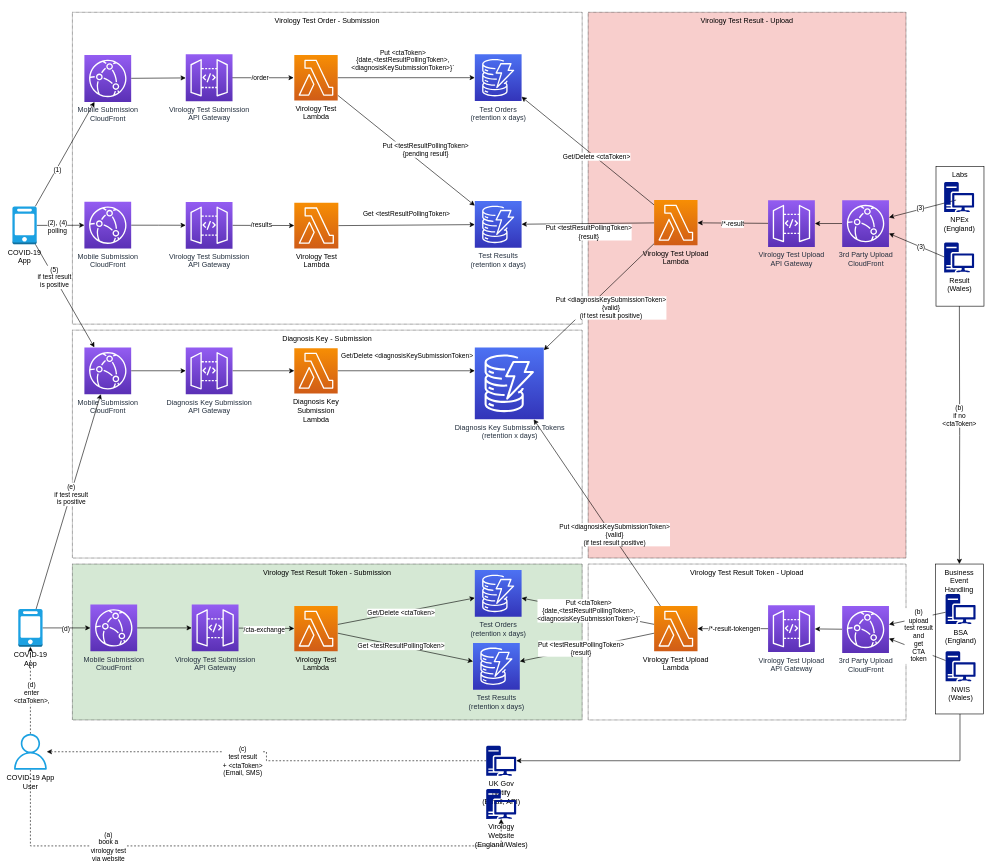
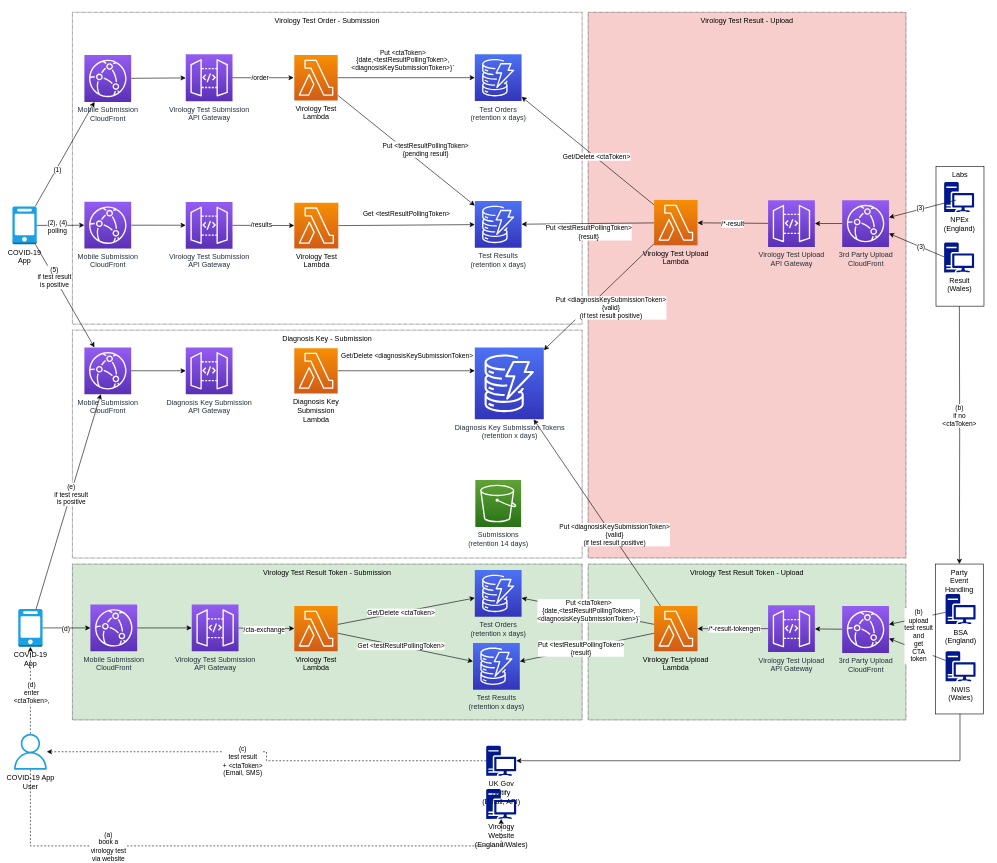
edge "Diagnosis Key Submission API Gateway" -> "Diagnosis Key Submission Lambda": removed
node "Submissions (retention 14 days)": added
node "Business Event Handling": label "Business Event Handling" -> "Party Event Handling"
node "Virology Test Result Token - Upload": fillcolor #ffffff -> #d5e8d4
